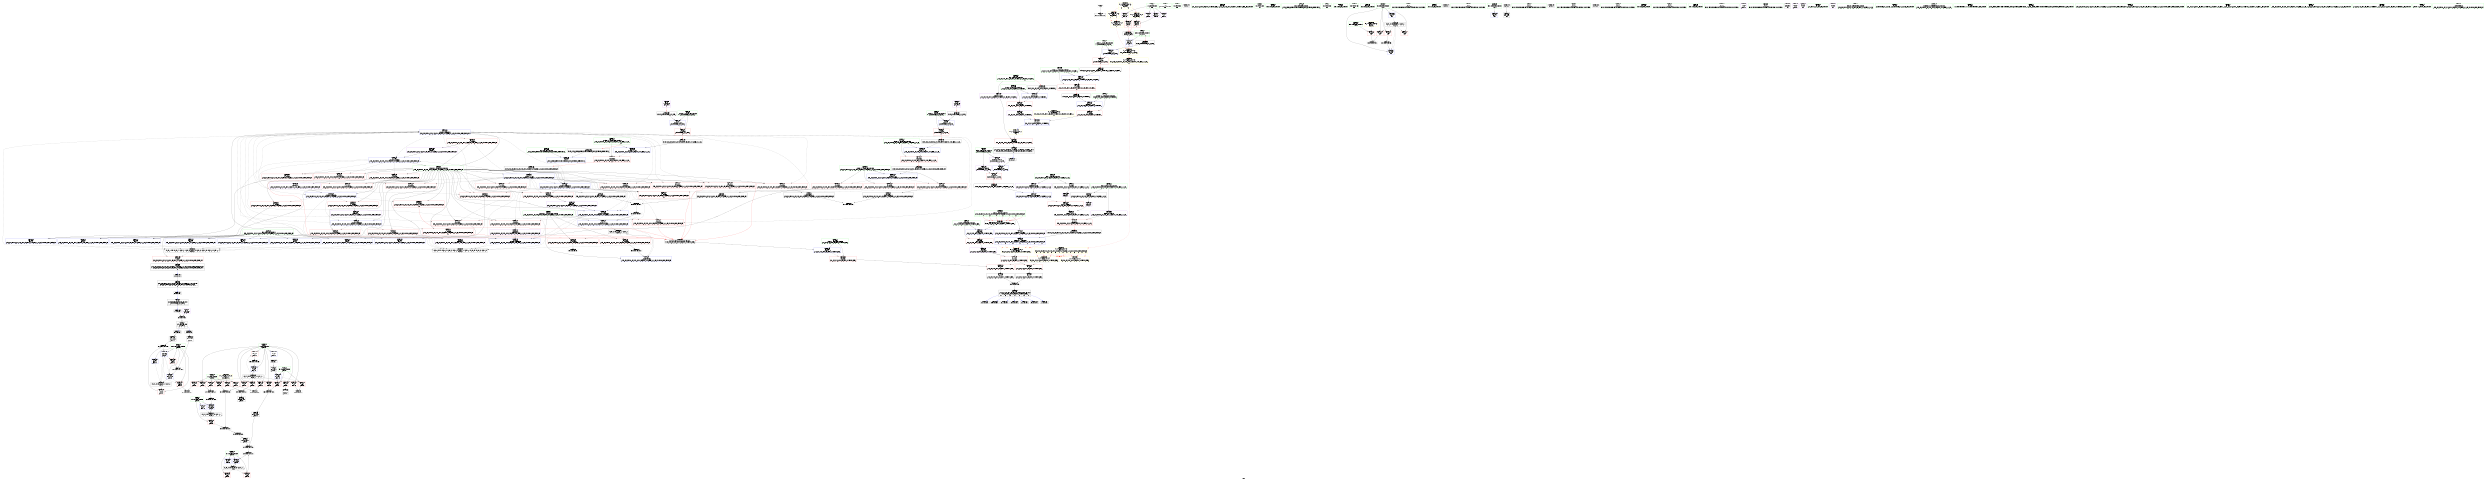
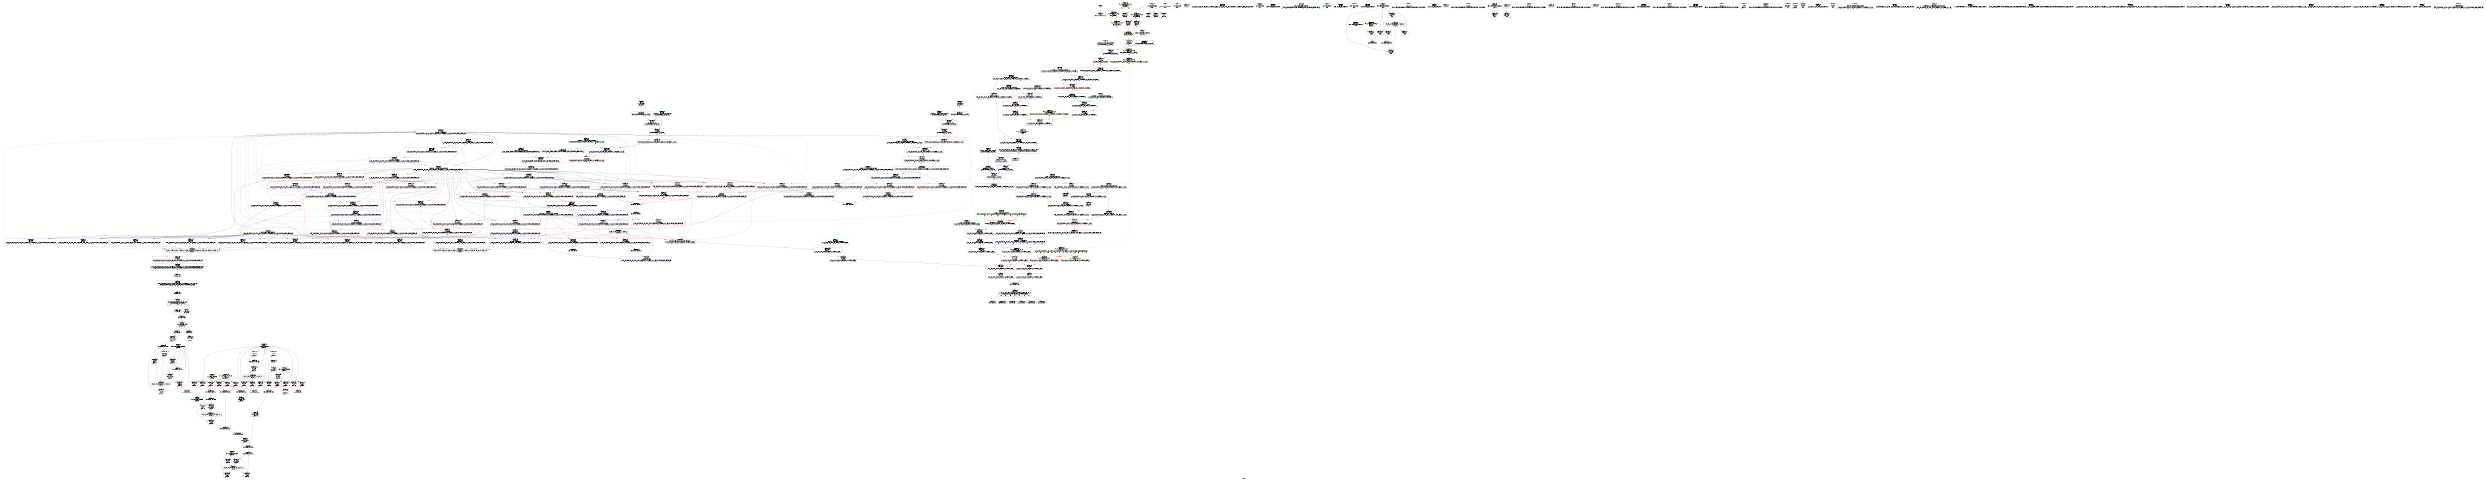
node "NodeID: 100": text "_ZSt4findIPKccET_S2_S2_RKT0_" -> "_ZSt4printf_S2_S2_RKT0_"
node "NodeID: 484": removed
